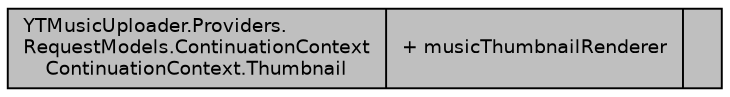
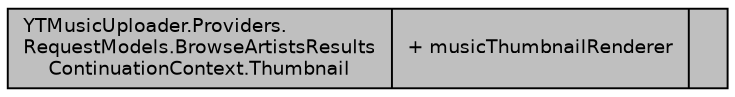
node "YTMusicUploader.Providers.": text "RequestModels.ContinuationContext" -> "RequestModels.BrowseArtistsResults"
